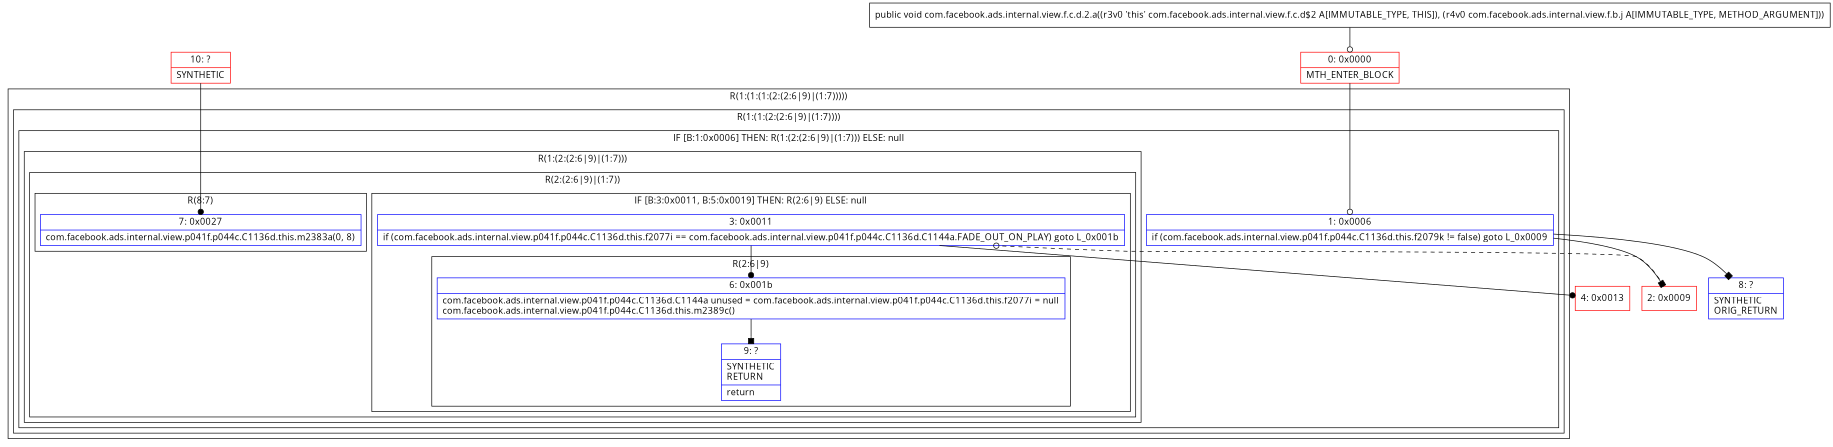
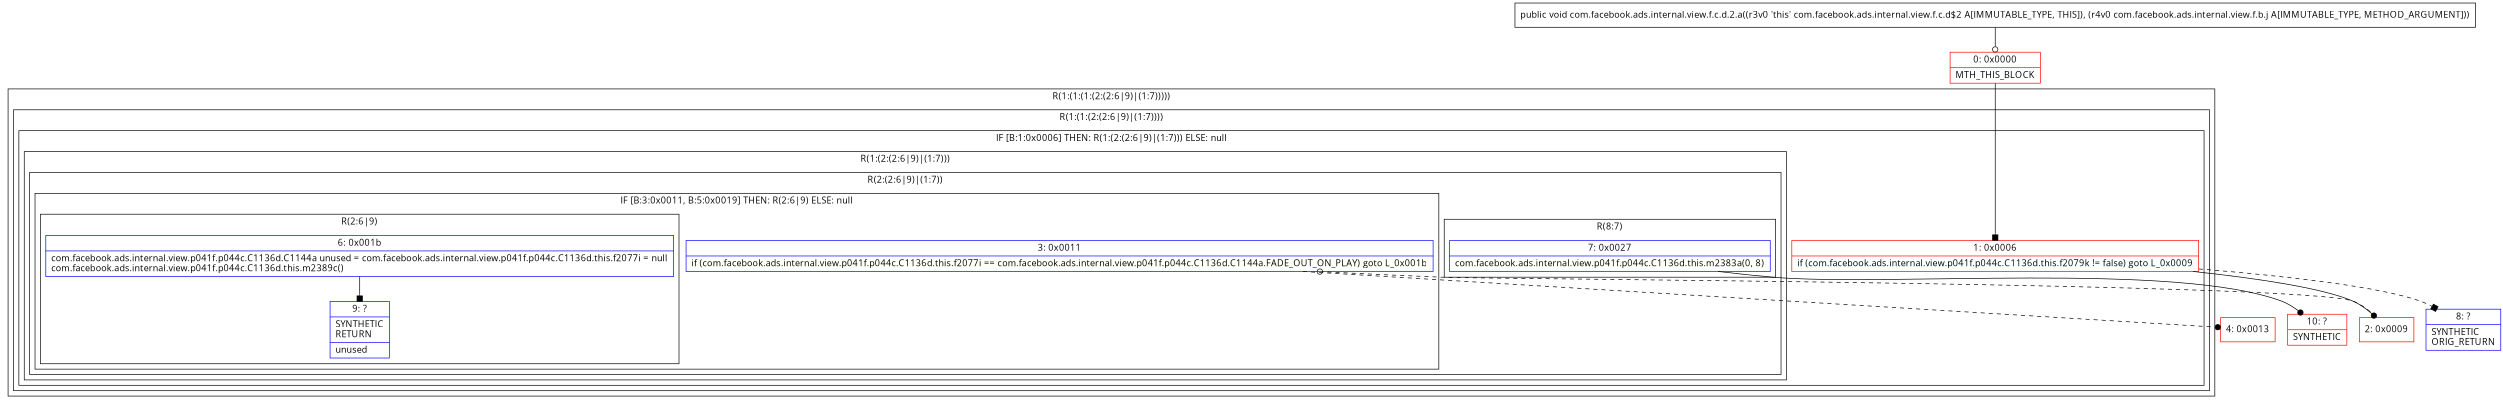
node "0: 0x0000": text "MTH_ENTER_BLOCK" -> "MTH_THIS_BLOCK"
edge "10: ?" -> "7: 0x0027": reversed
edge "0: 0x0000" -> "1: 0x0006": arrowhead odot -> box
node "1: 0x0006": color blue -> red
edge "1: 0x0006" -> "8: ?": style solid -> dashed
edge "1: 0x0006" -> "2: 0x0009": arrowhead box -> dot
edge "3: 0x0011" -> "6: 0x001b": removed
edge "3: 0x0011" -> "4: 0x0013": style solid -> dashed
node "9: ?": text "return" -> "unused"
